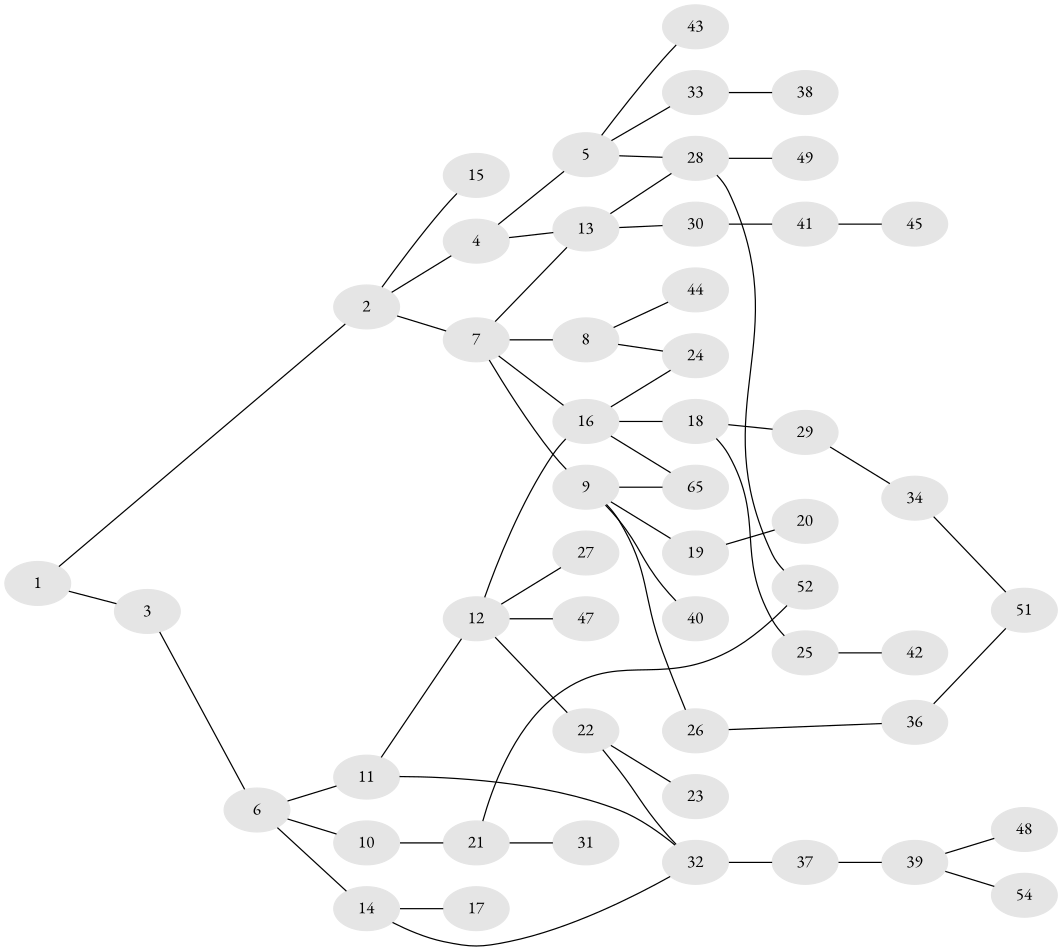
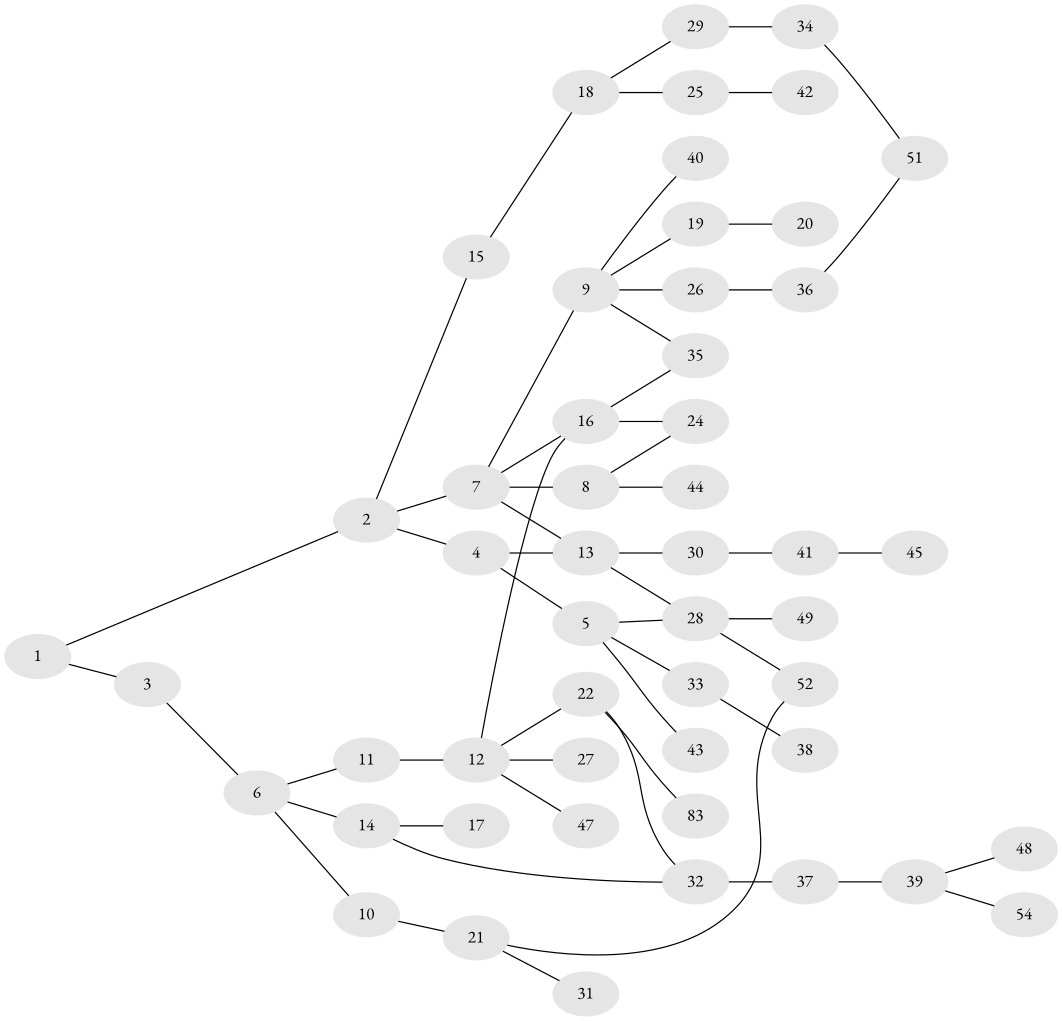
edge "16" -- "18": now "15" -- "18"
node "65": label "65" -> "35"
edge "11" -- "32": removed
node "23": label "23" -> "83"
